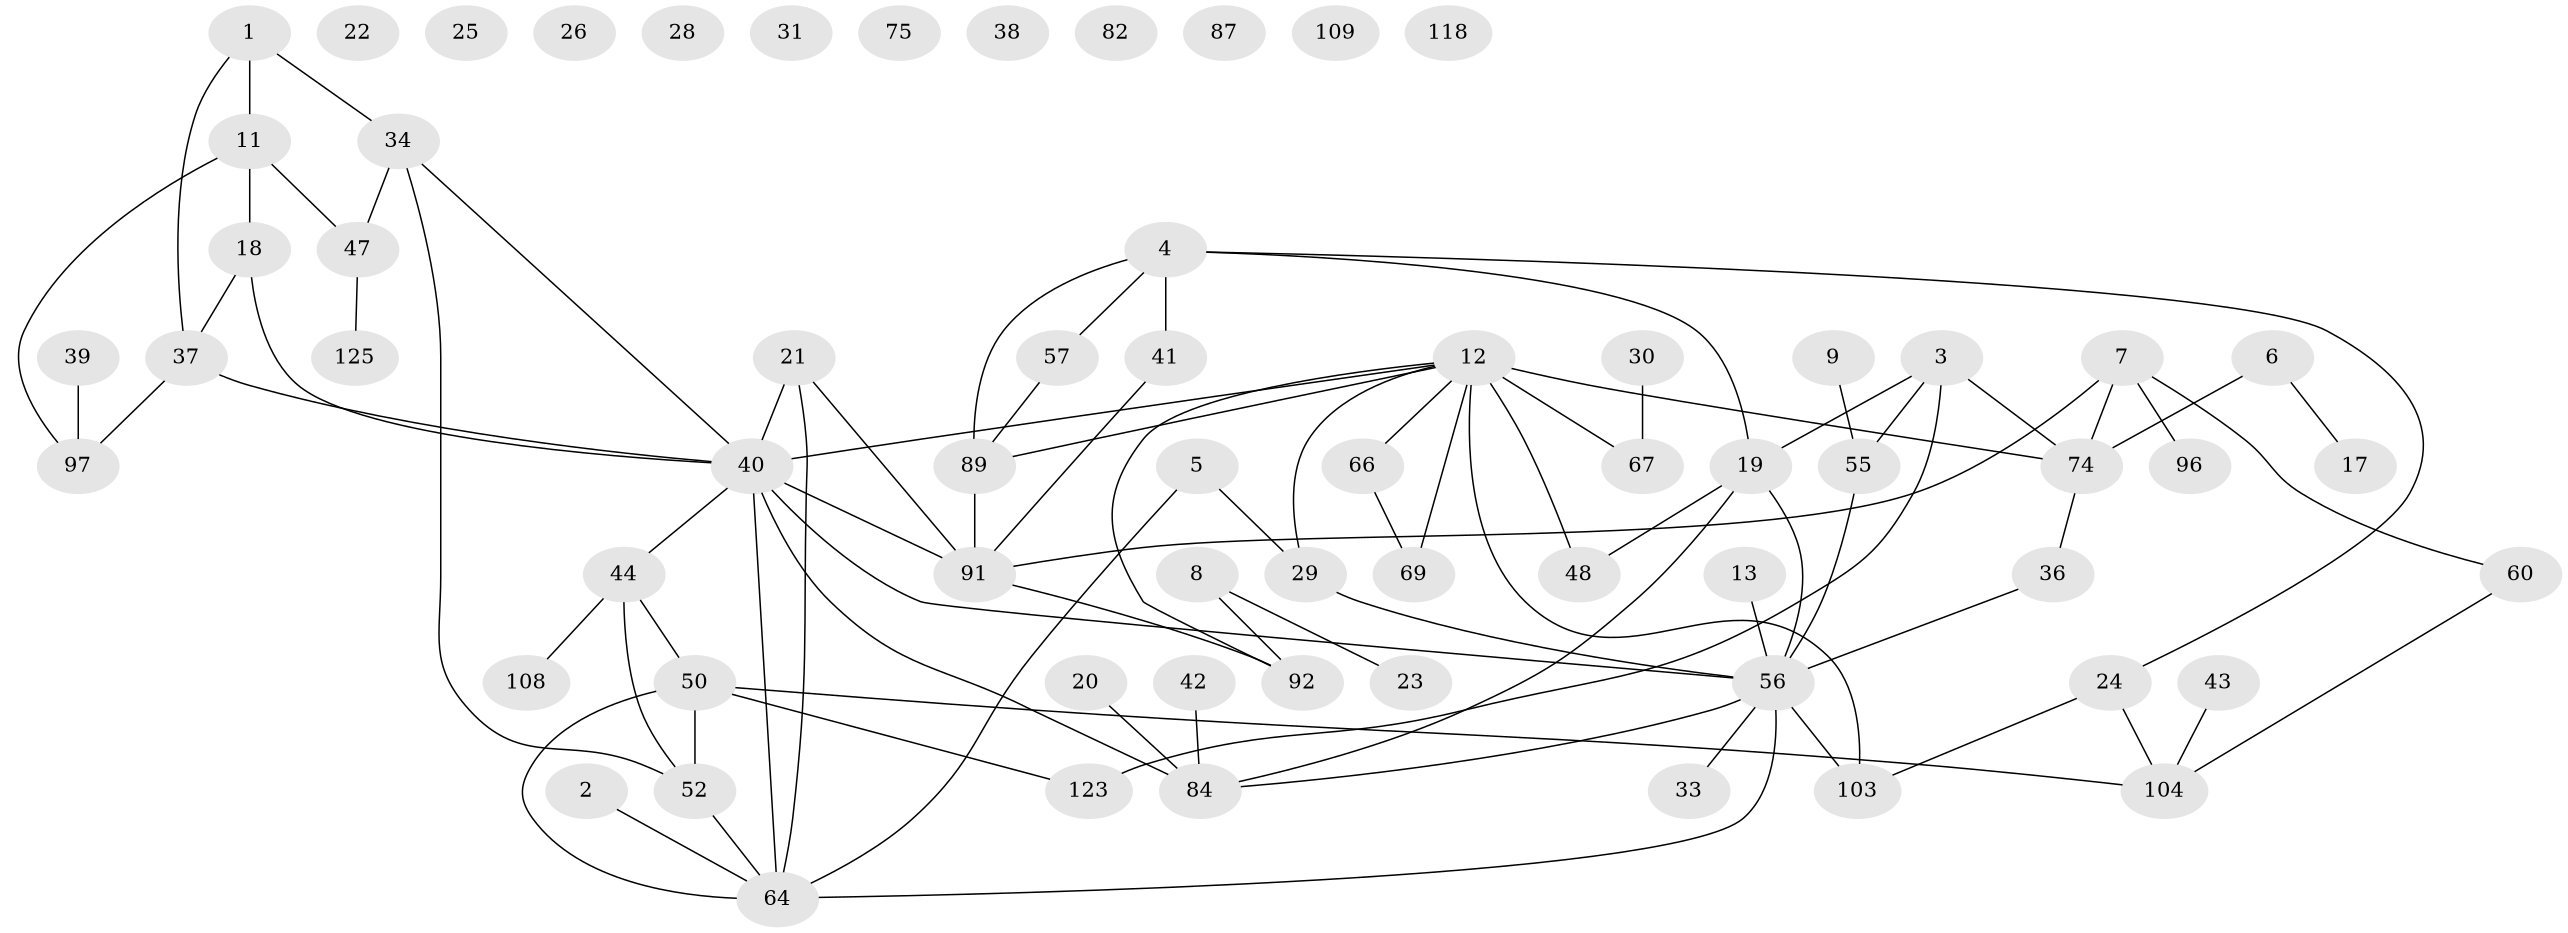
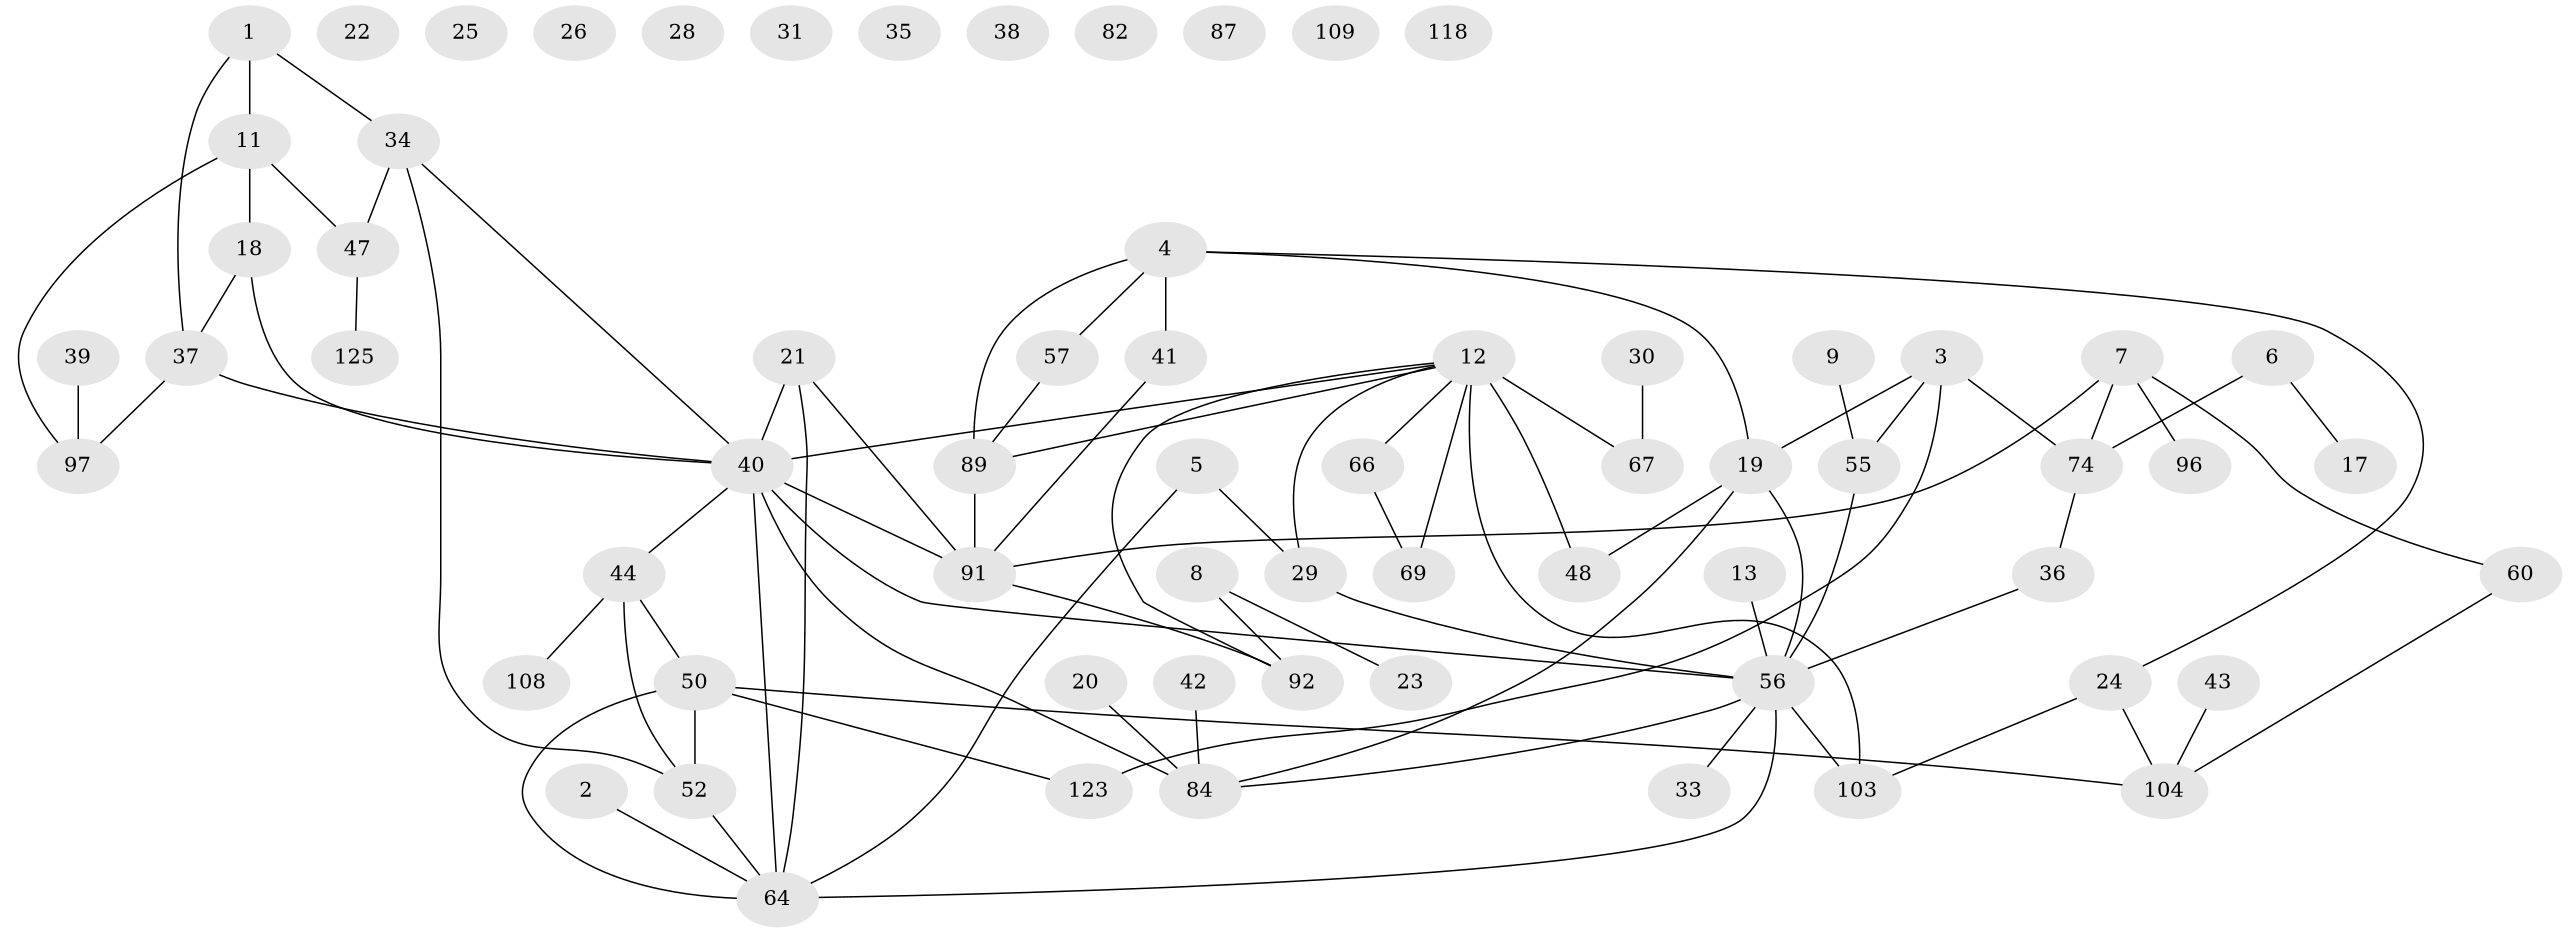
node "75": label "75" -> "35"
edge "12" -- "74": removed
